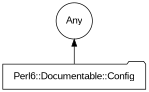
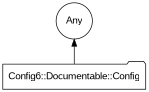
node "Perl6::Documentable::Config": label "Perl6::Documentable::Config" -> "Config6::Documentable::Config"
